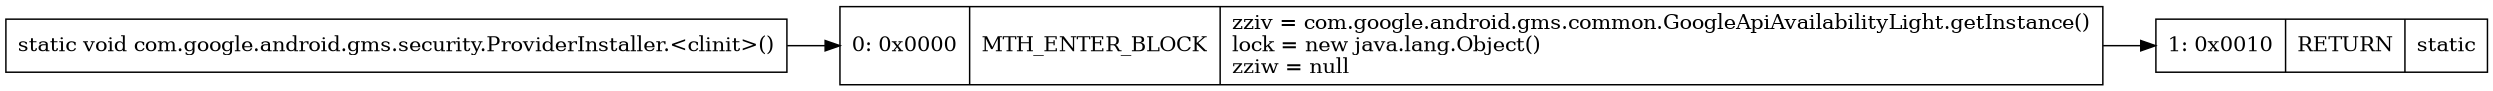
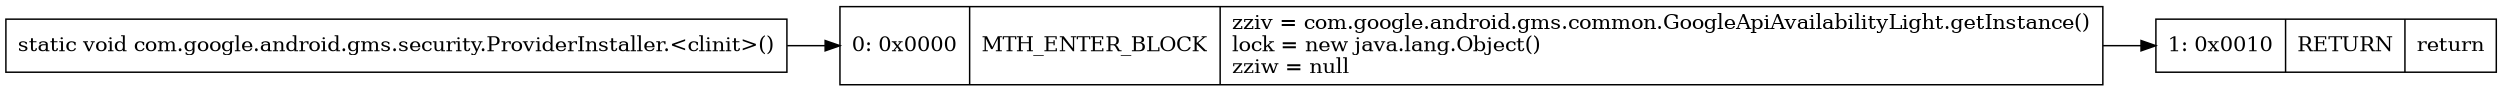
node "1: 0x0010": text "static" -> "return"
